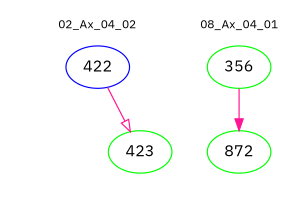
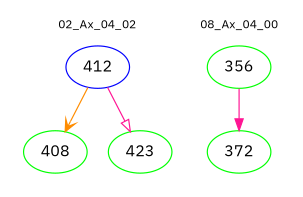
cluster "08_Ax_04_01": label "08_Ax_04_01" -> "08_Ax_04_00"
node "422": label "422" -> "412"
node "408": added
node "872": label "872" -> "372"
